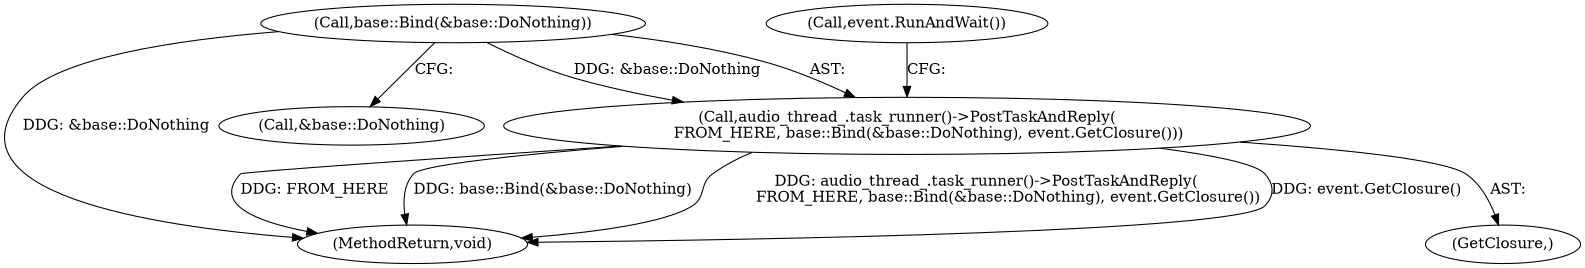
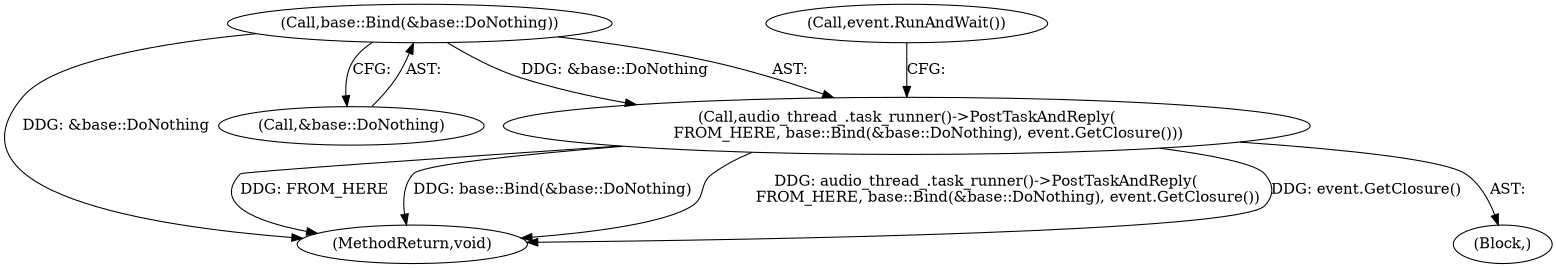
edge "(Call,&base::DoNothing)" -> "(Call,base::Bind(&base::DoNothing))": added, label "AST:"
node "(GetClosure,)": label "(GetClosure,)" -> "(Block,)"
